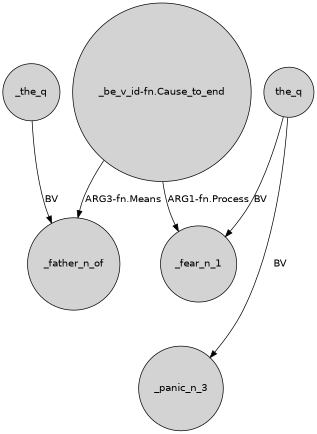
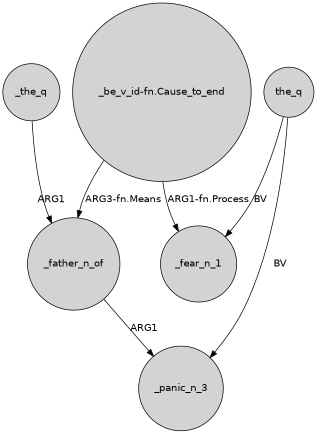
edge "_the_q" -> "_father_n_of": label "BV" -> "ARG1"
edge "_father_n_of" -> "_panic_n_3": added, label "ARG1"
